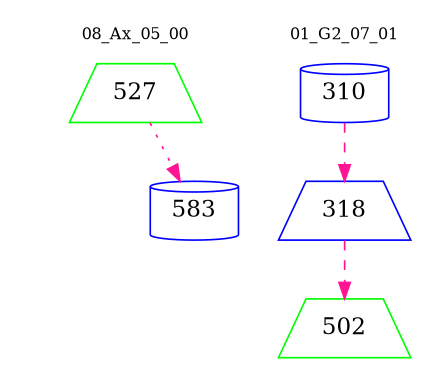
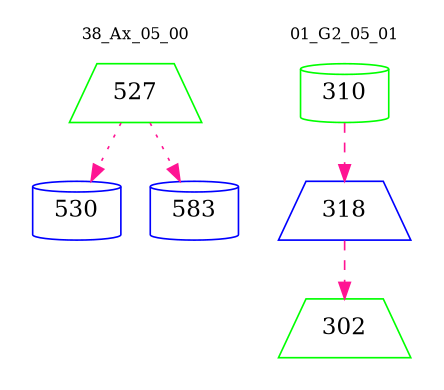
cluster "08_Ax_05_00": label "08_Ax_05_00" -> "38_Ax_05_00"
cluster "01_G2_07_01": label "01_G2_07_01" -> "01_G2_05_01"
node "310": color blue -> green
node "530": added
node "502": label "502" -> "302"
